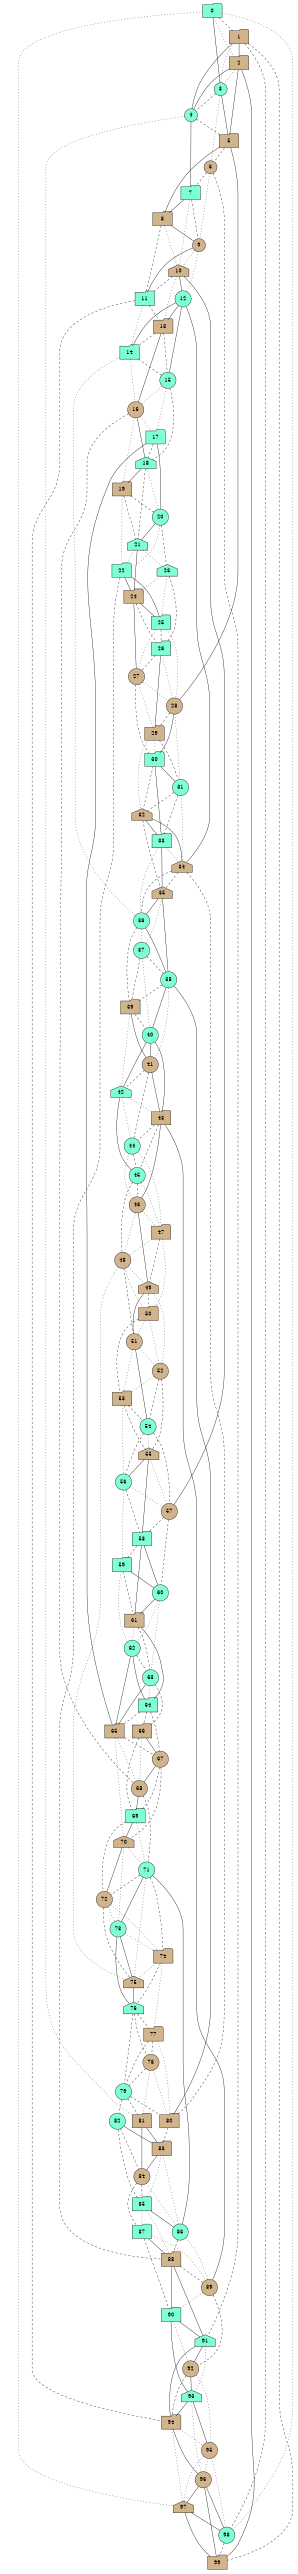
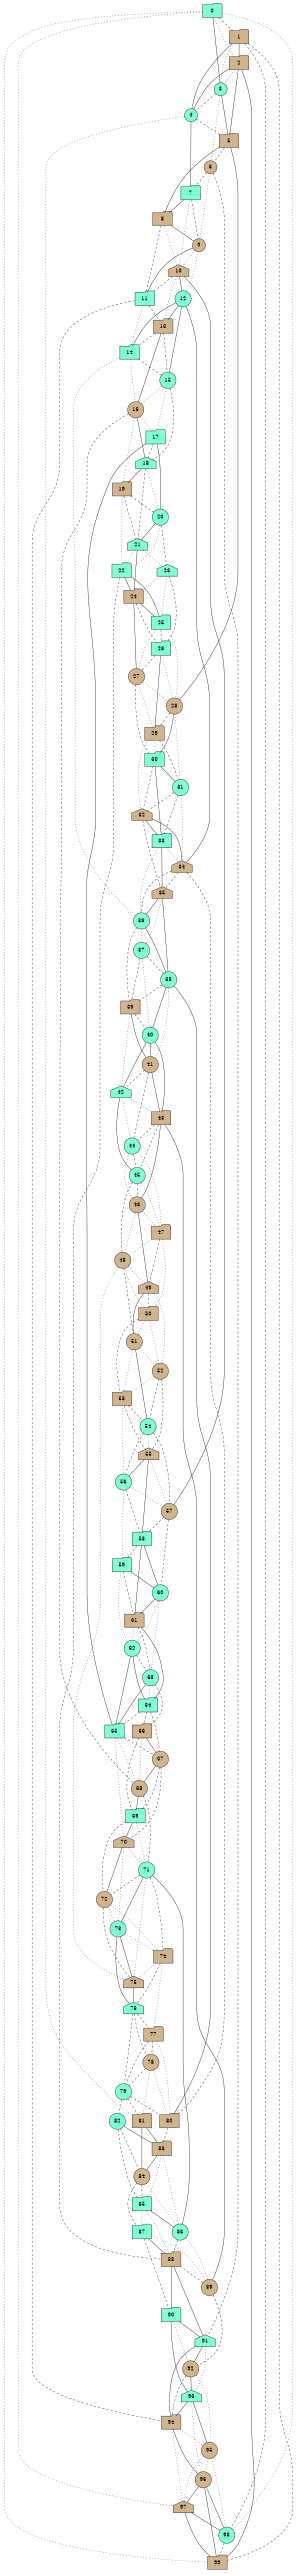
edge "0" -- "99": added
node "65": fillcolor tan -> aquamarine
edge "89" -- "90": removed
